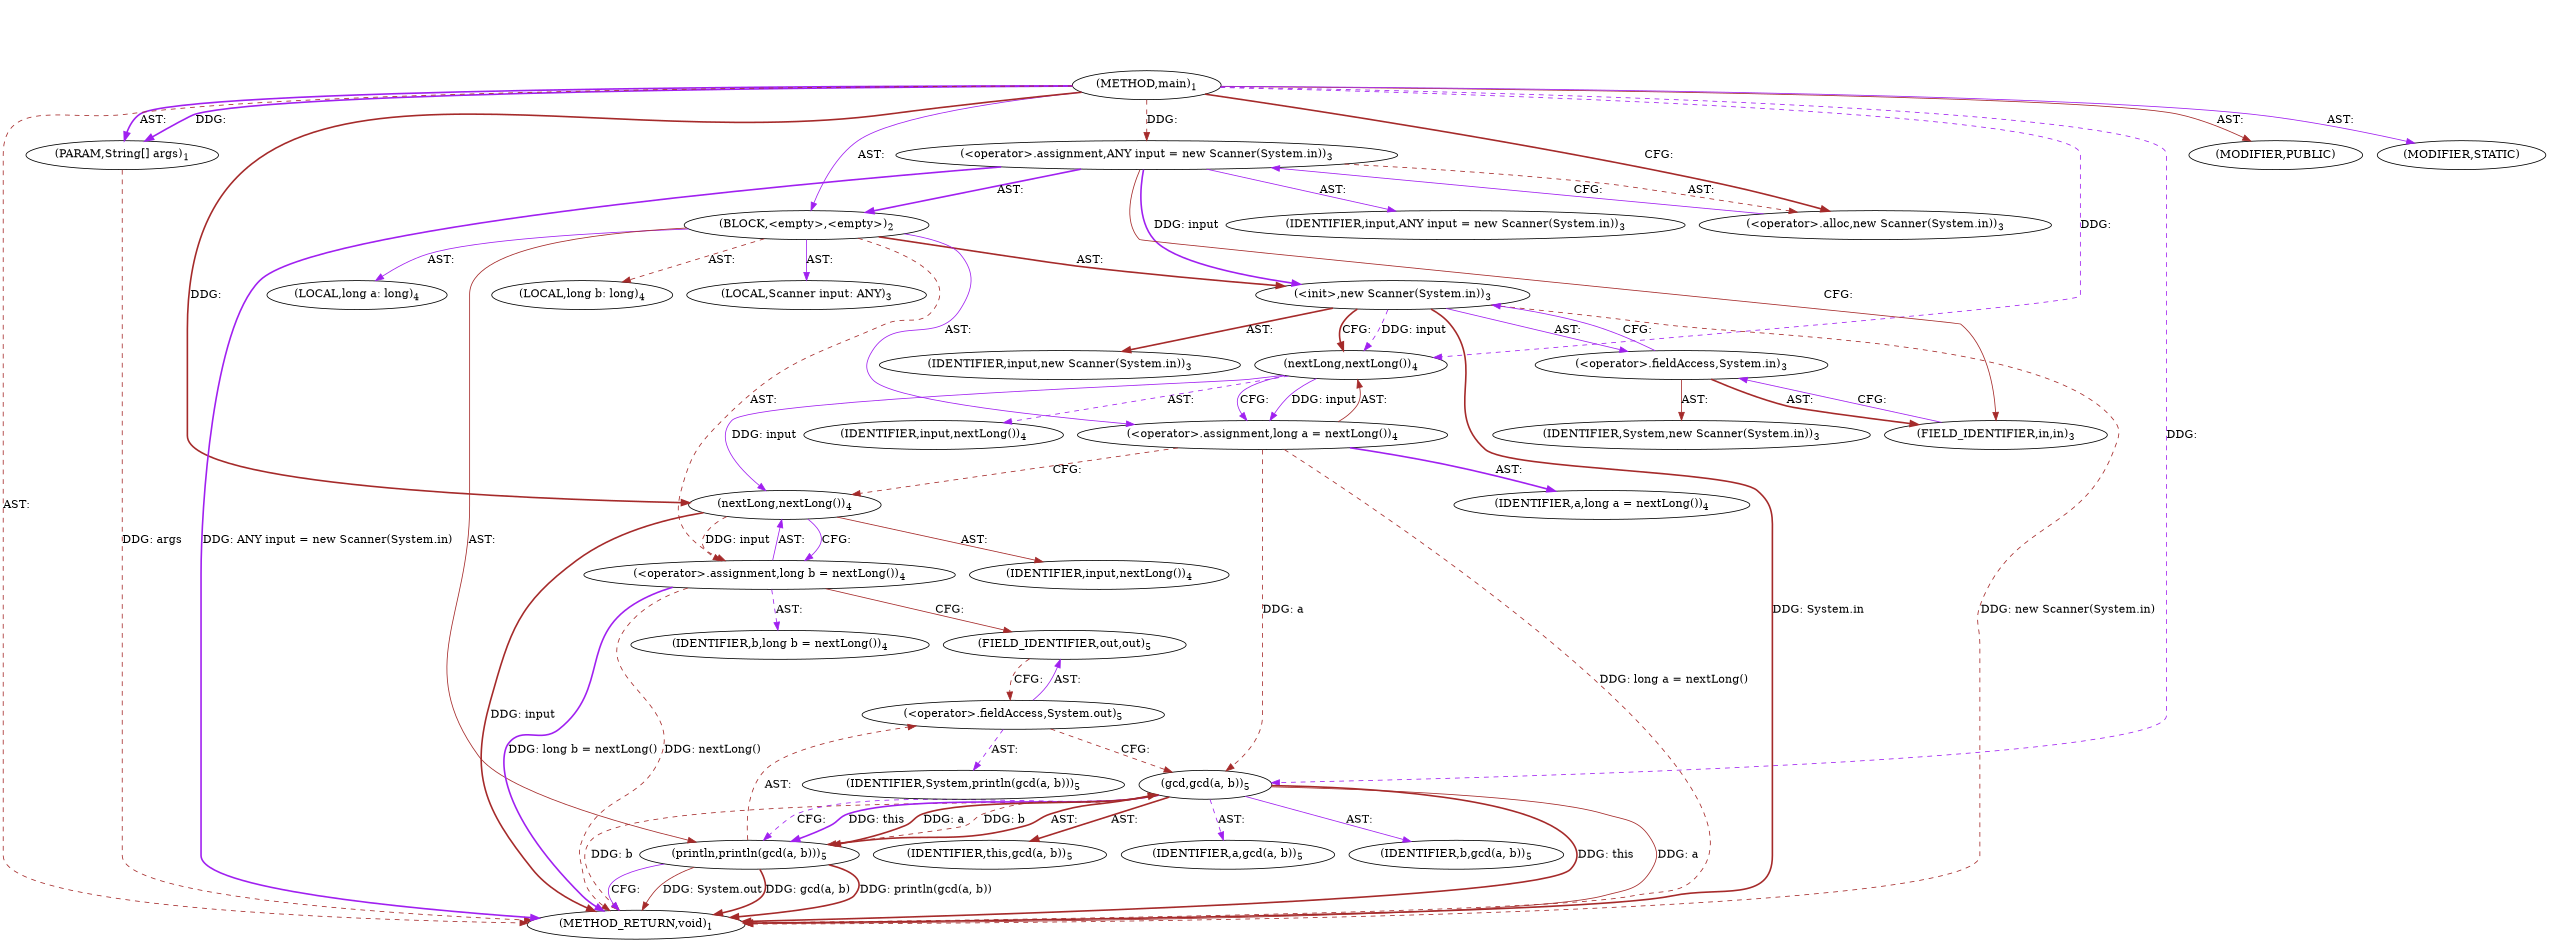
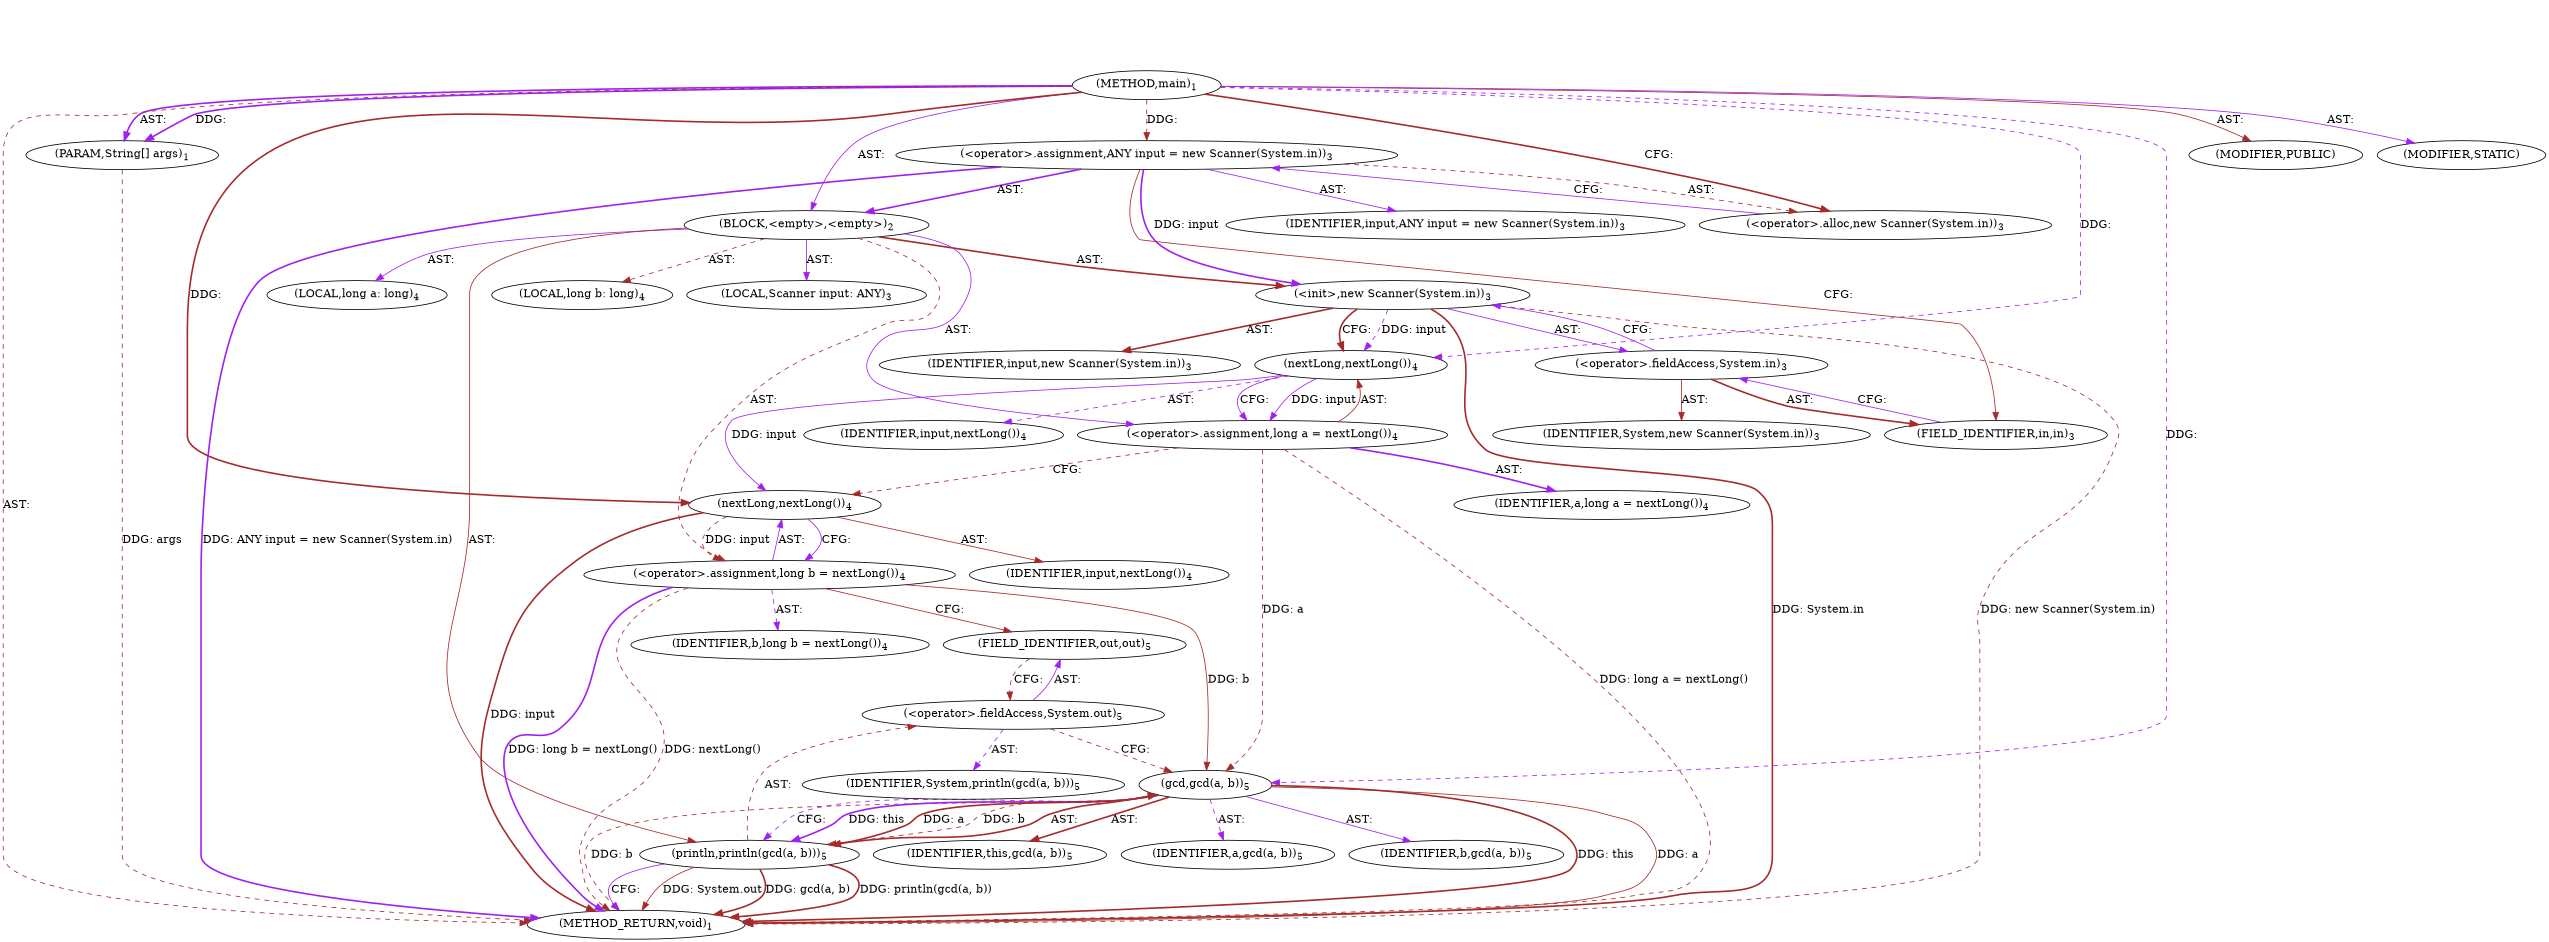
edge "(<operator>.assignment,long b = nextLong())" -> "(gcd,gcd(a, b))": added, label "DDG: b"
